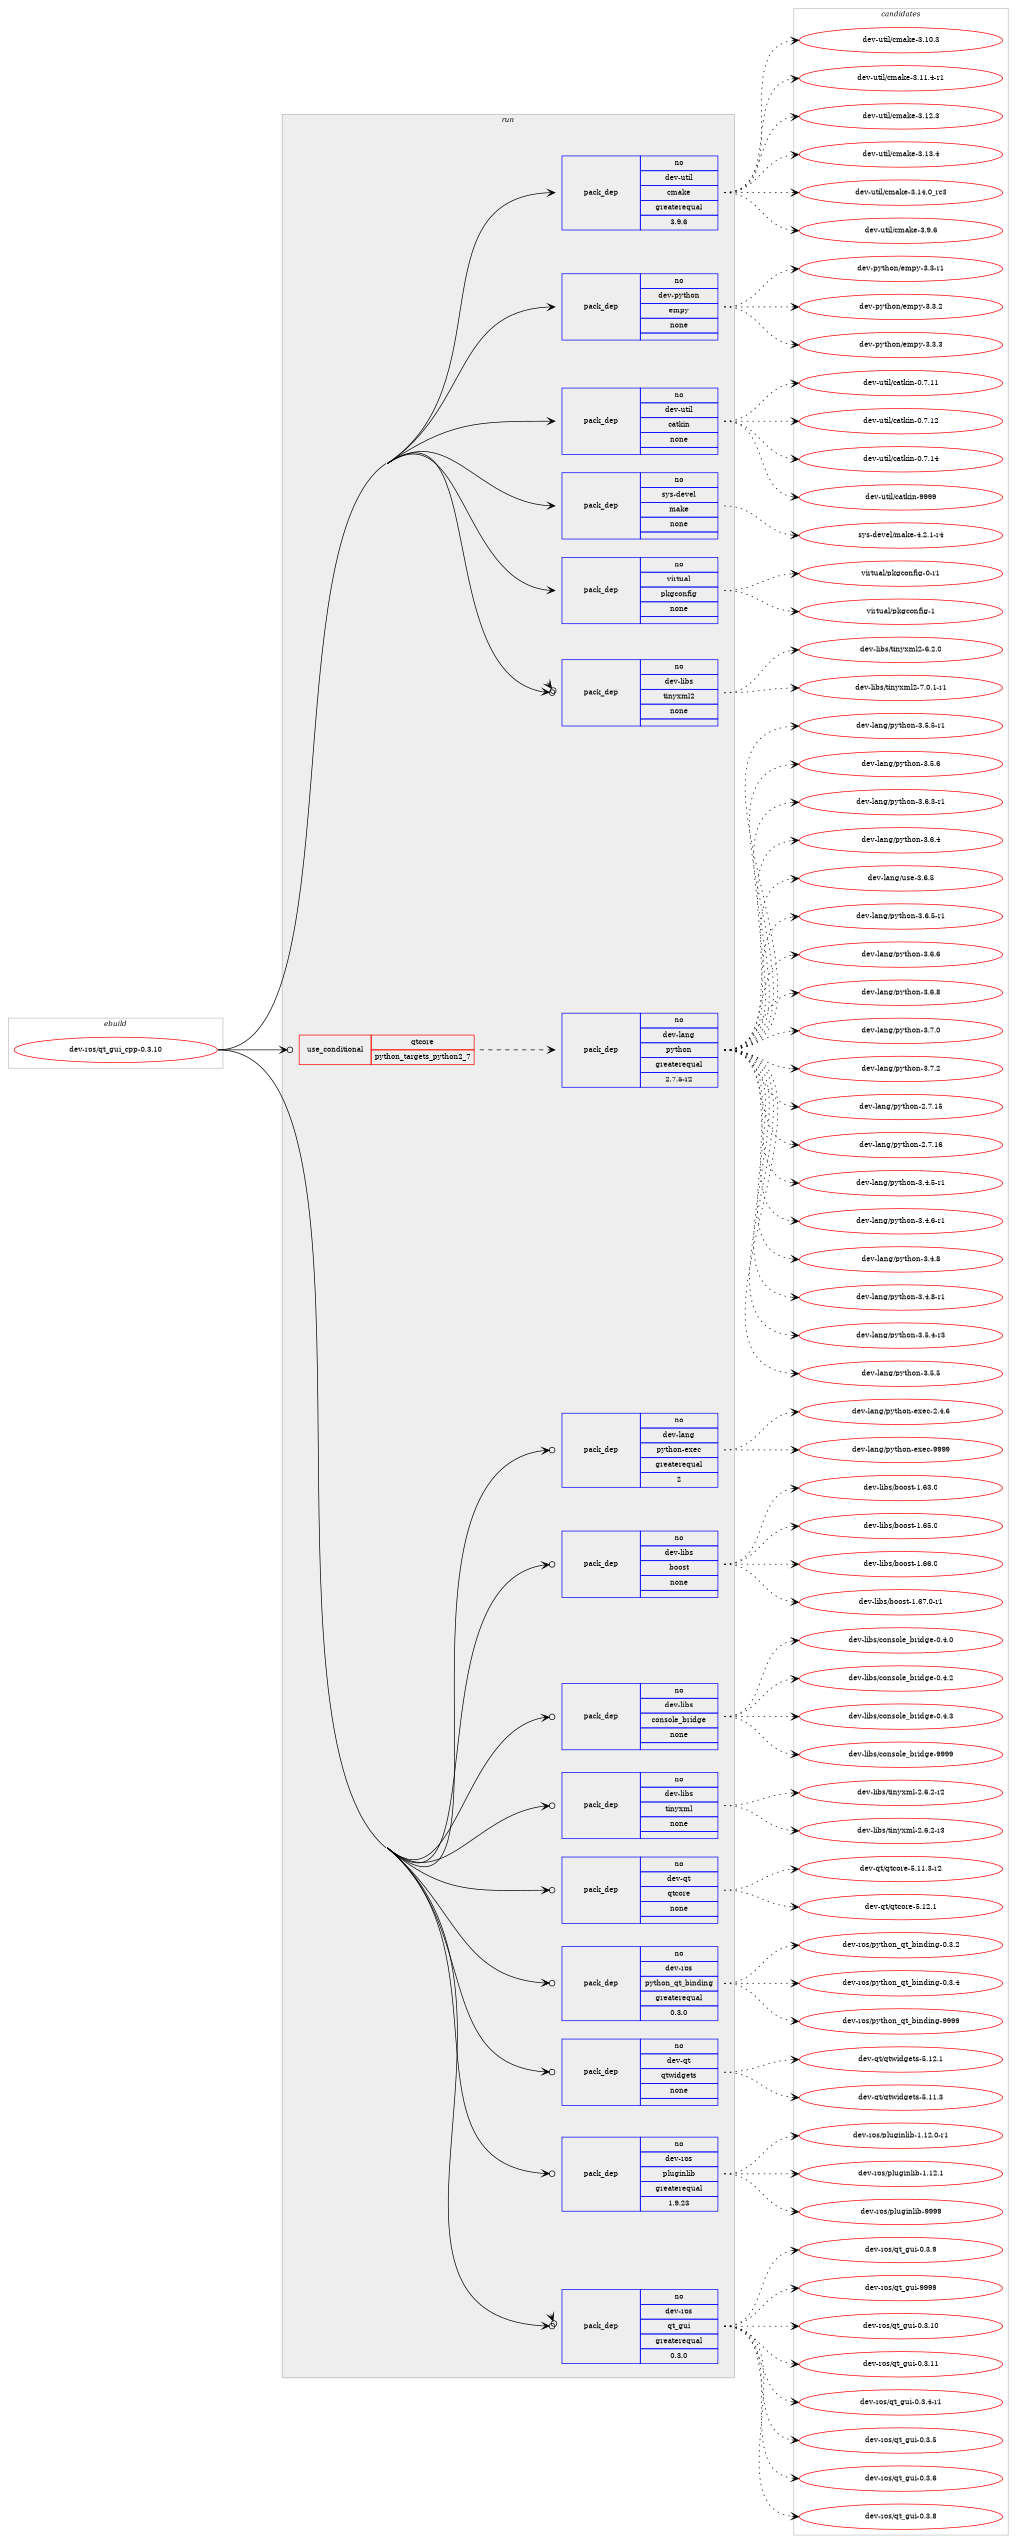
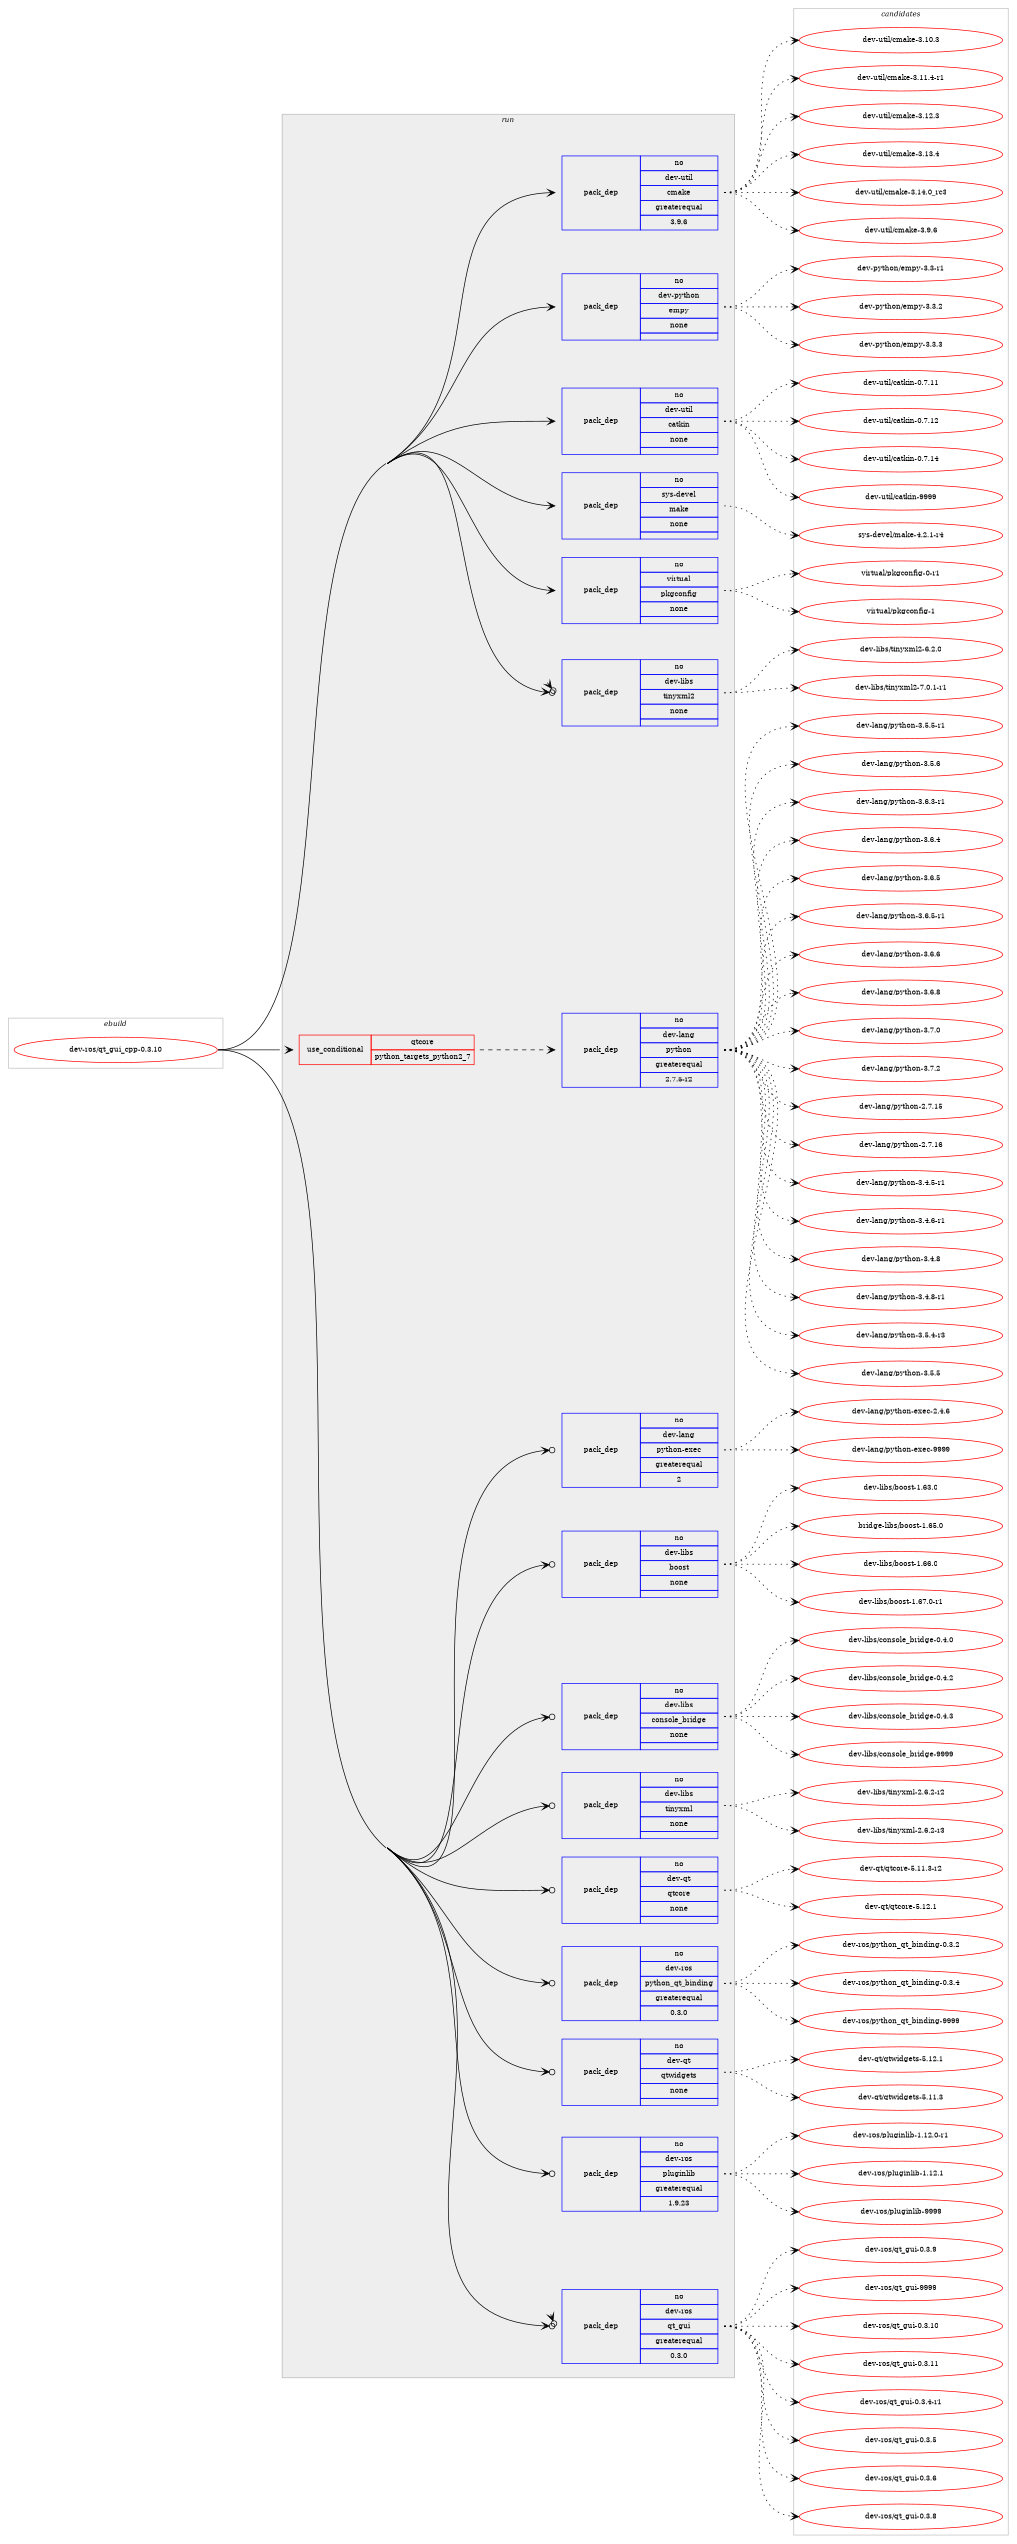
node "dev-lang/use-3.6.5": label "dev-lang/use-3.6.5" -> "dev-lang/python-3.6.5"
edge "dev-ros/qt_gui_cpp-0.3.10" -> "use_conditional": arrowhead odotvee -> vee
node "dev-libs/boost-1.65.0": label "dev-libs/boost-1.65.0" -> "bridge-libs/boost-1.65.0"
